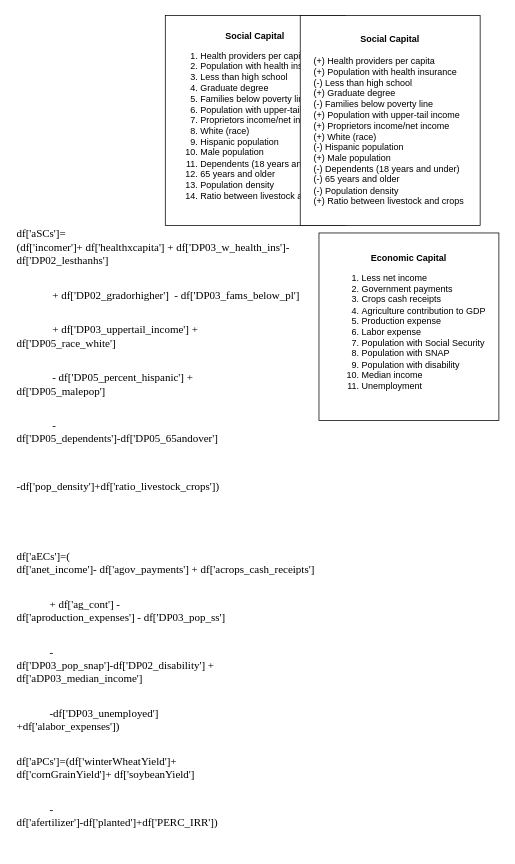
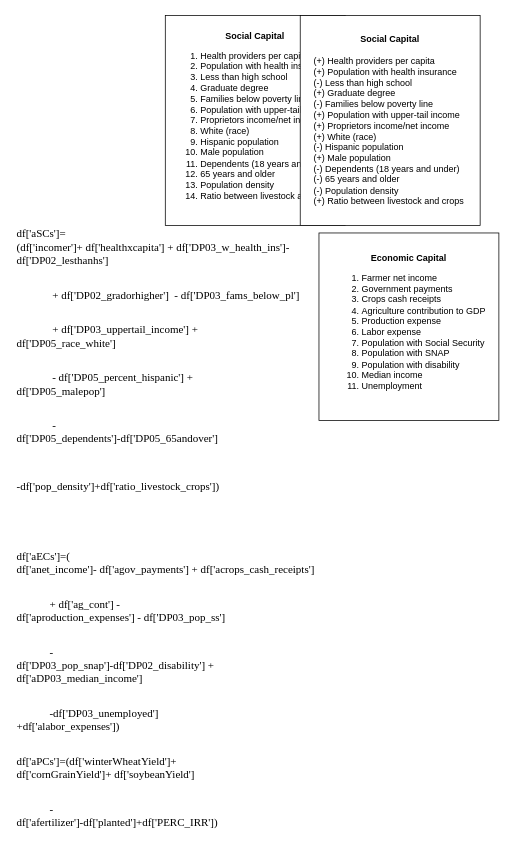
node "Economic Capital Less net income Government payments Crops cash receipts Agriculture contribution to GDP Production expense Labor expense Population with Social Security Population with SNAP Population with disability Median income Unemployment": label "Economic Capital Less net income Government payments Crops cash receipts Agriculture contribution to GDP Production expense Labor expense Population with Social Security Population with SNAP Population with disability Median income Unemployment" -> "Economic Capital Farmer net income Government payments Crops cash receipts Agriculture contribution to GDP Production expense Labor expense Population with Social Security Population with SNAP Population with disability Median income Unemployment"
